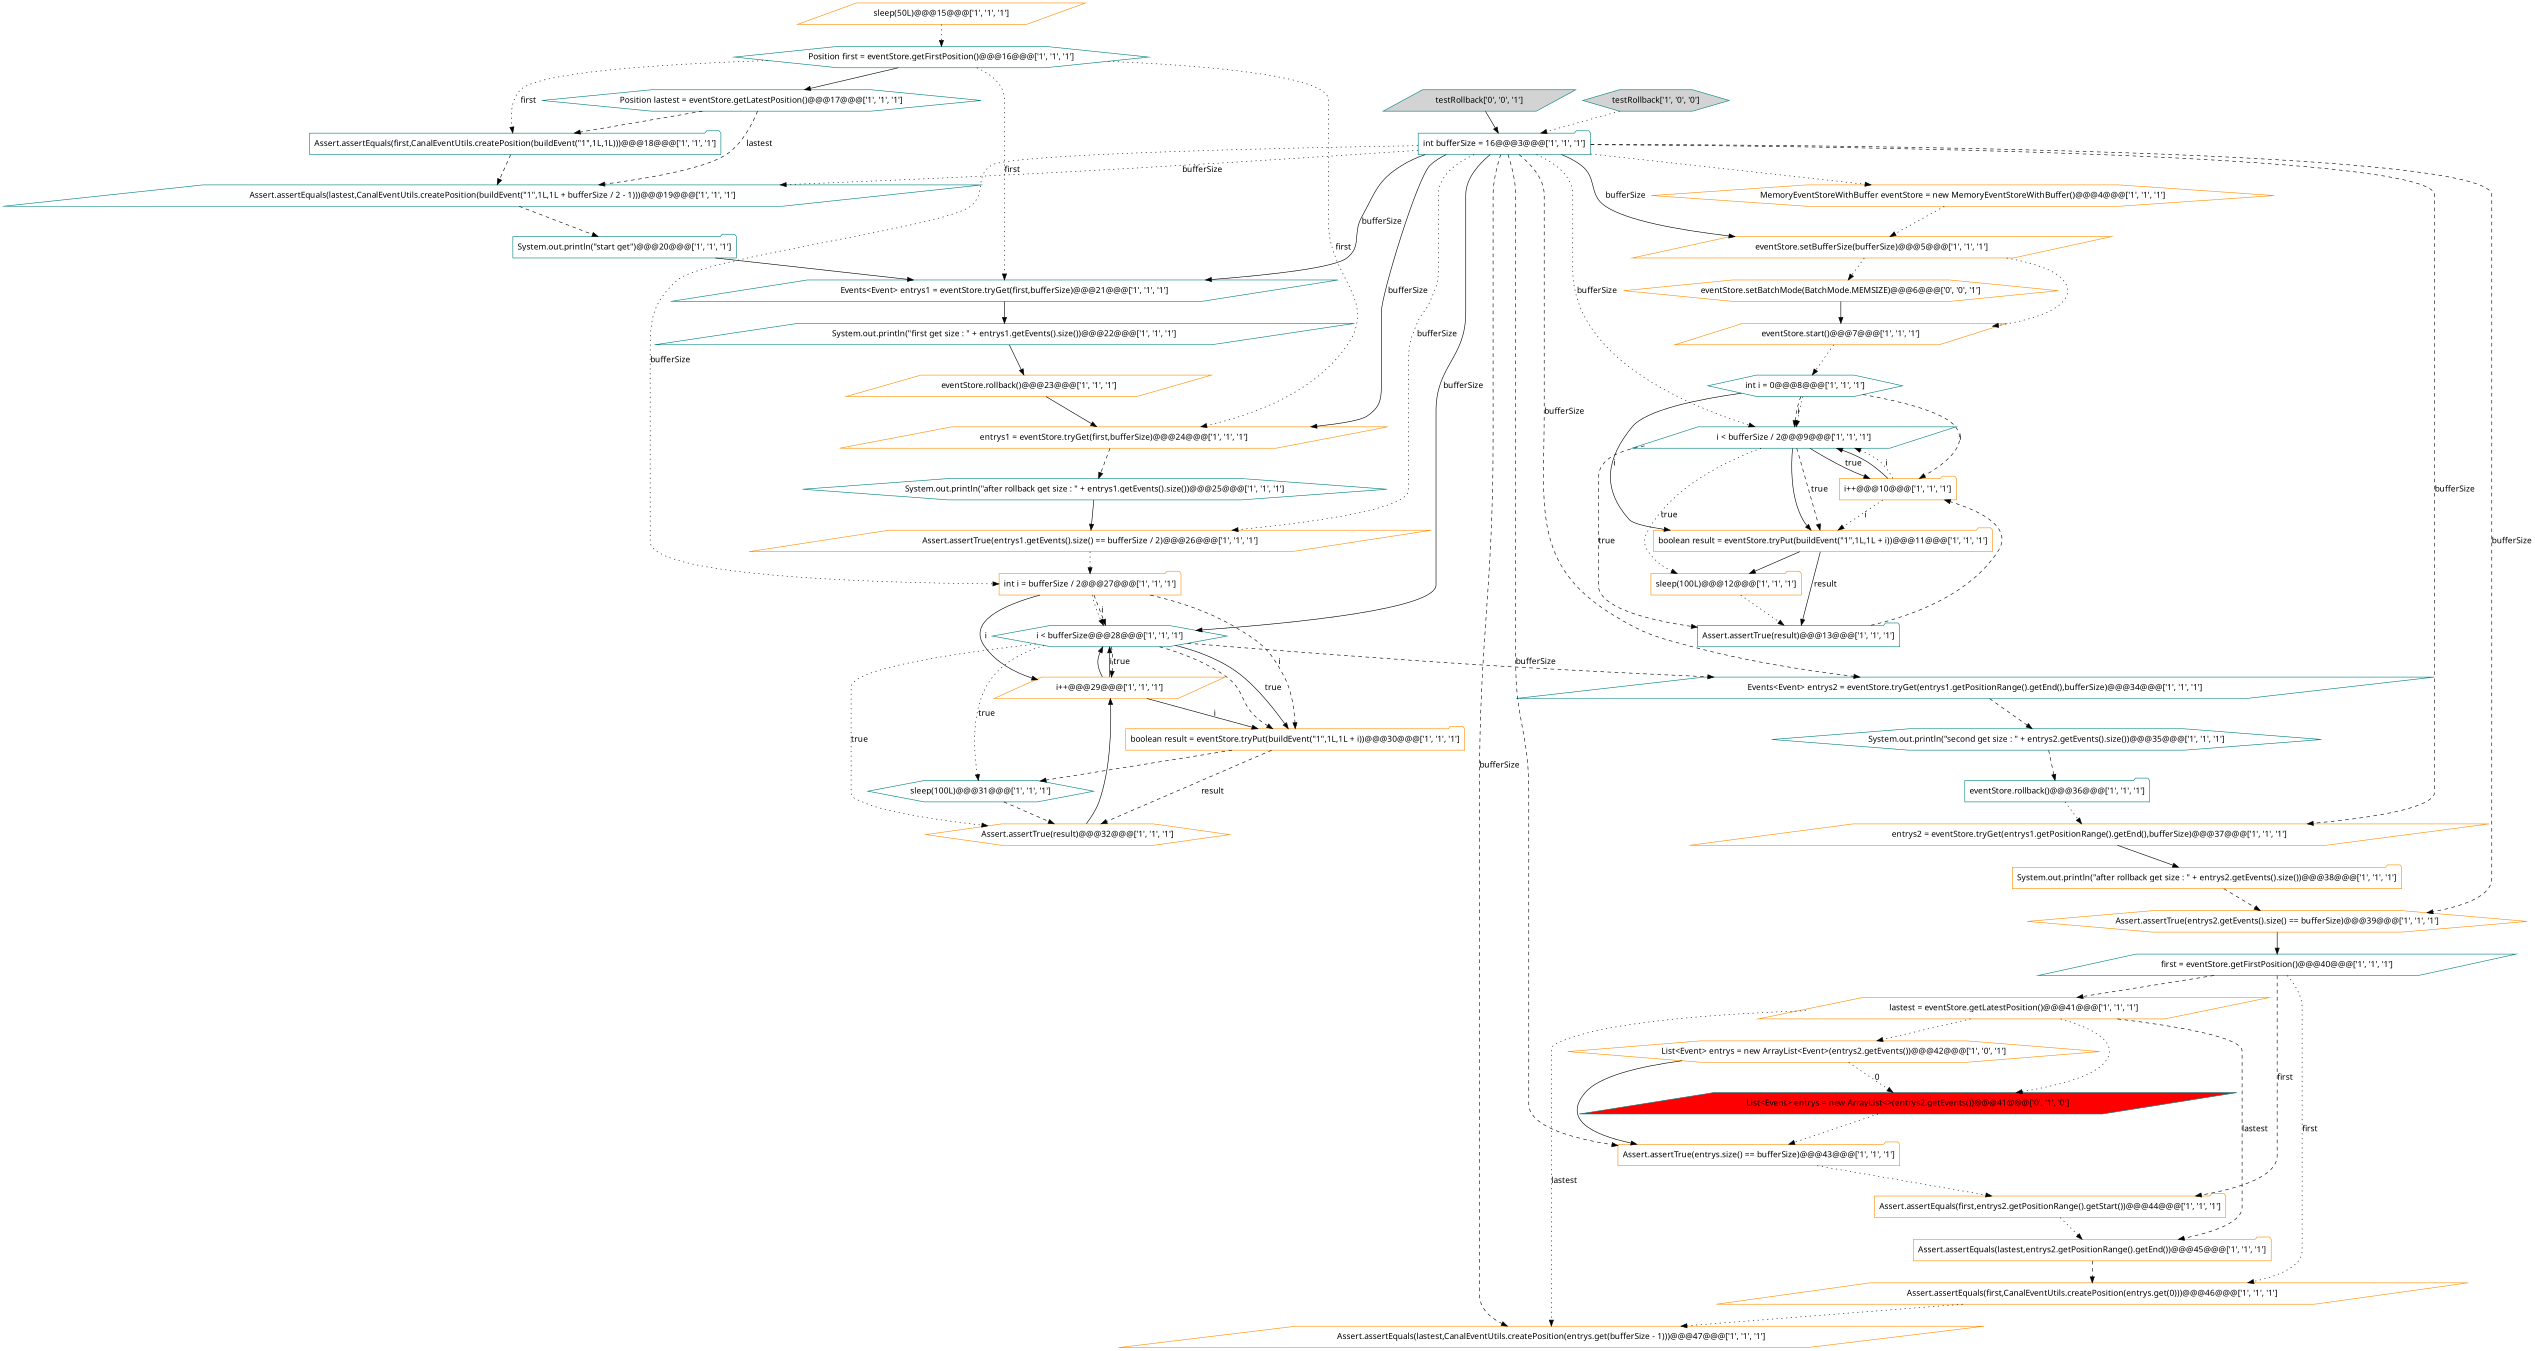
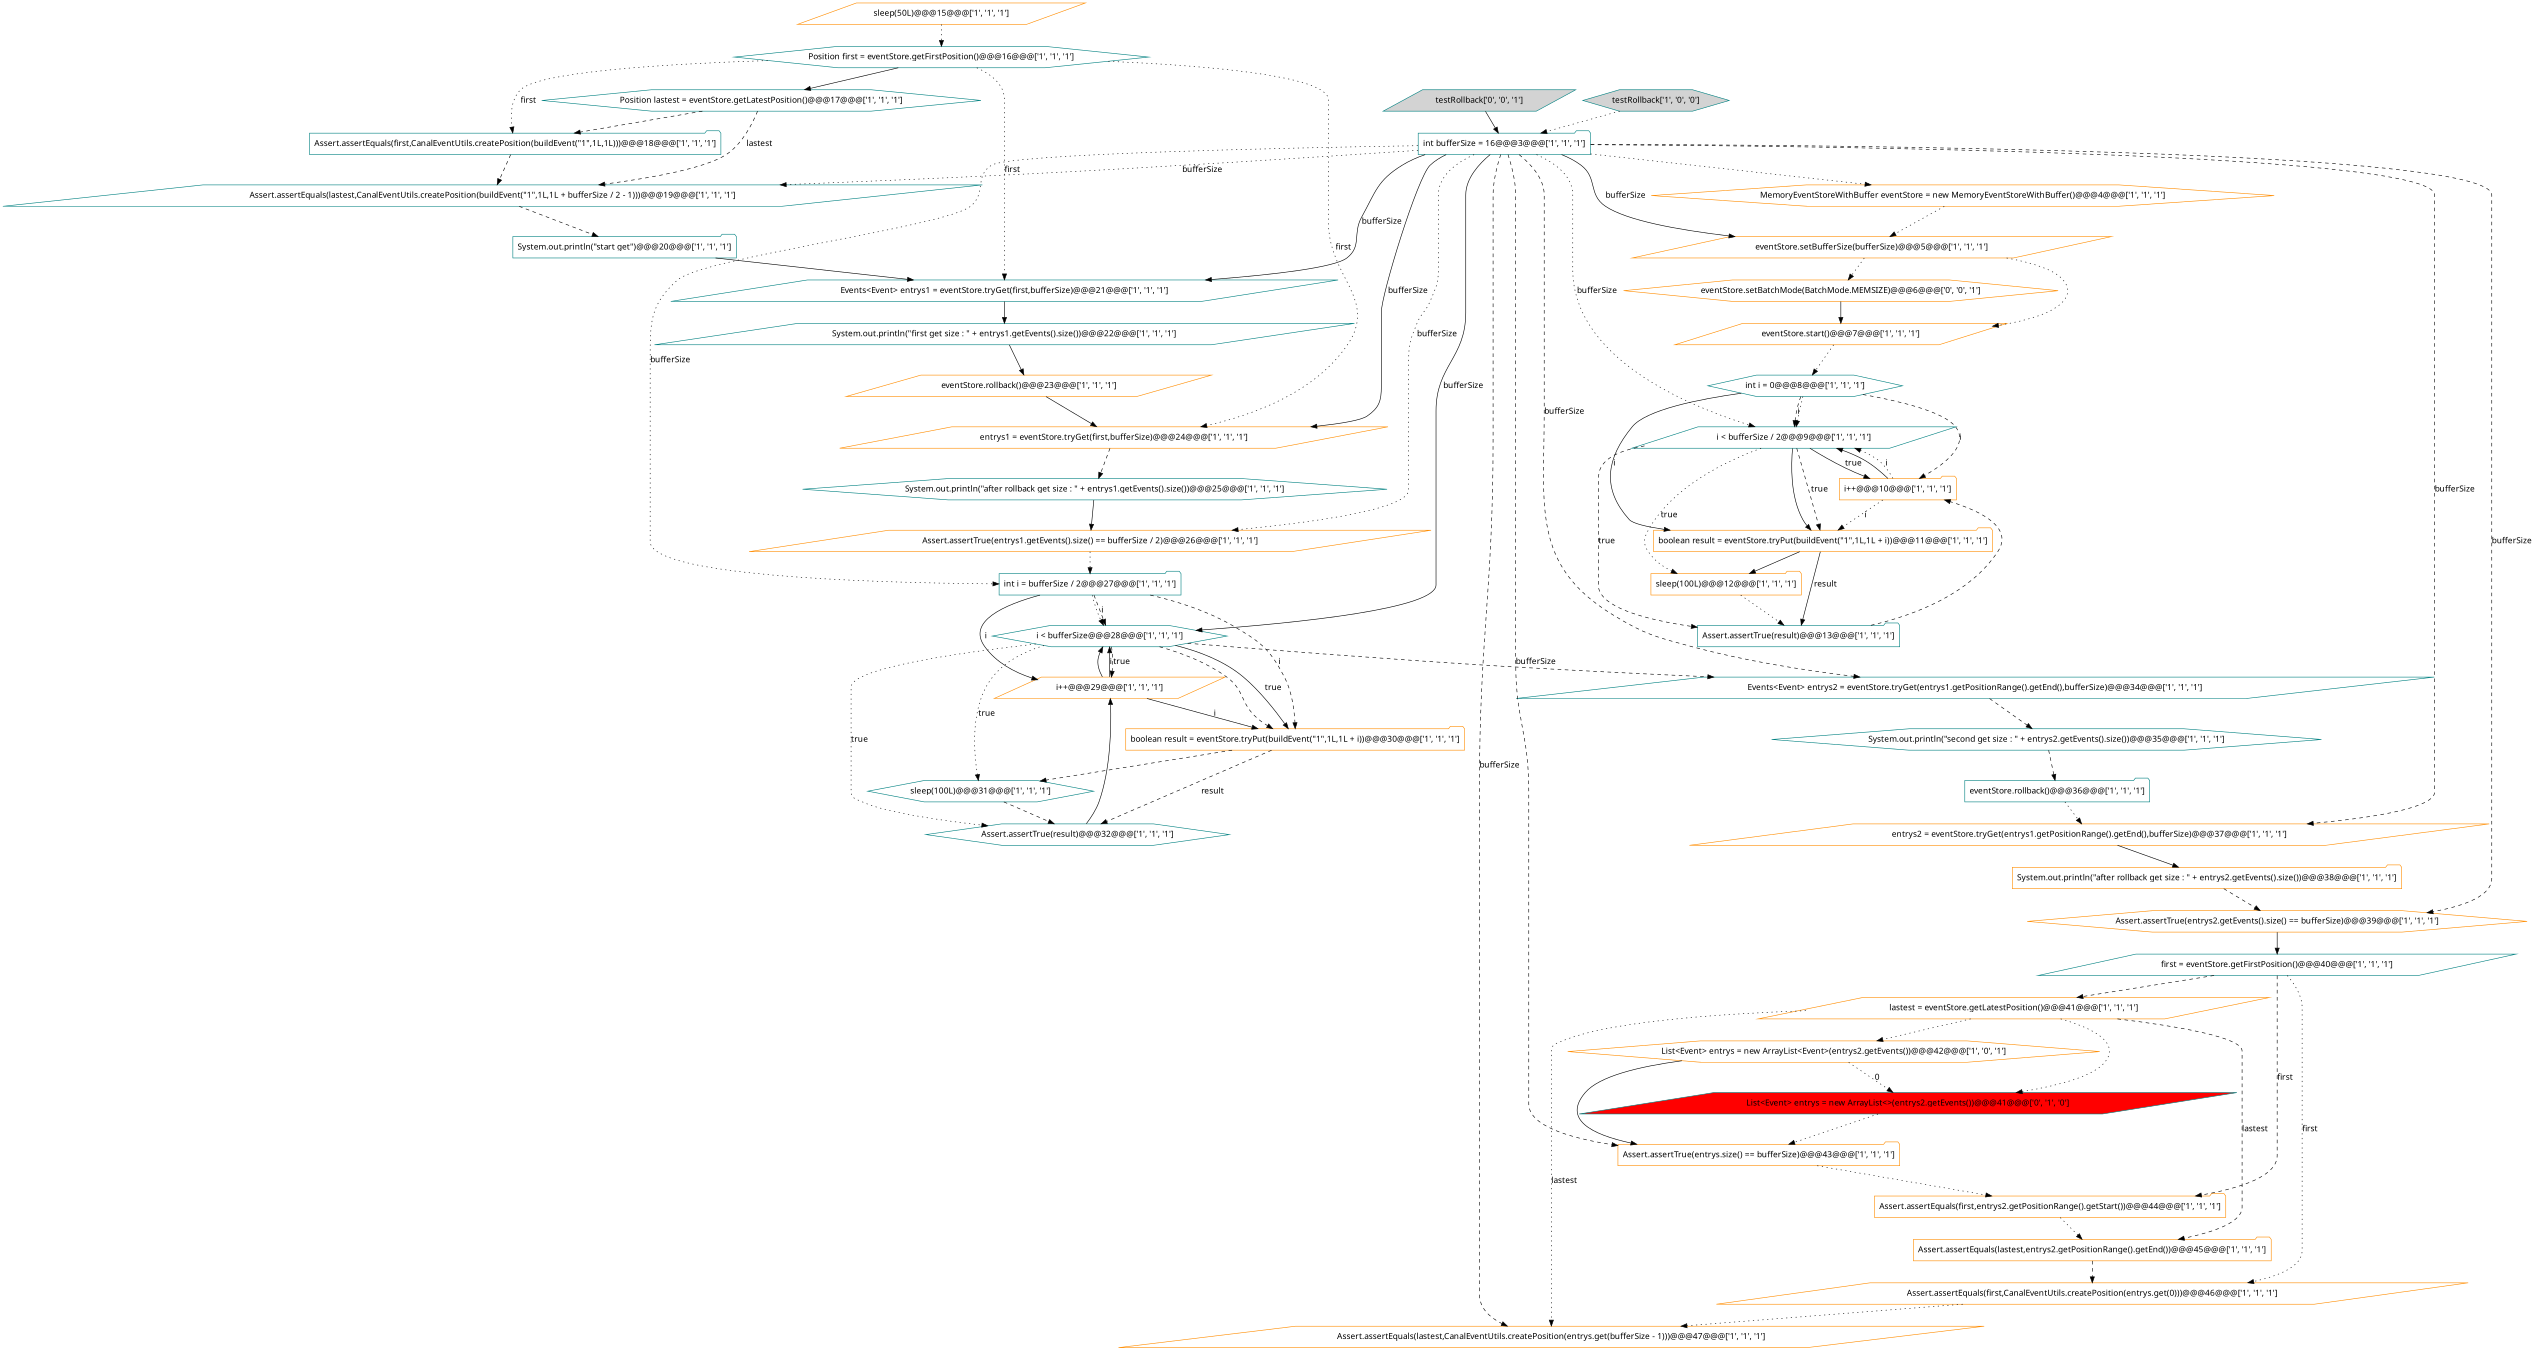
node "int i = bufferSize / 2@@@27@@@['1', '1', '1']": color darkorange -> teal
node "Assert.assertTrue(result)@@@32@@@['1', '1', '1']": color darkorange -> teal
